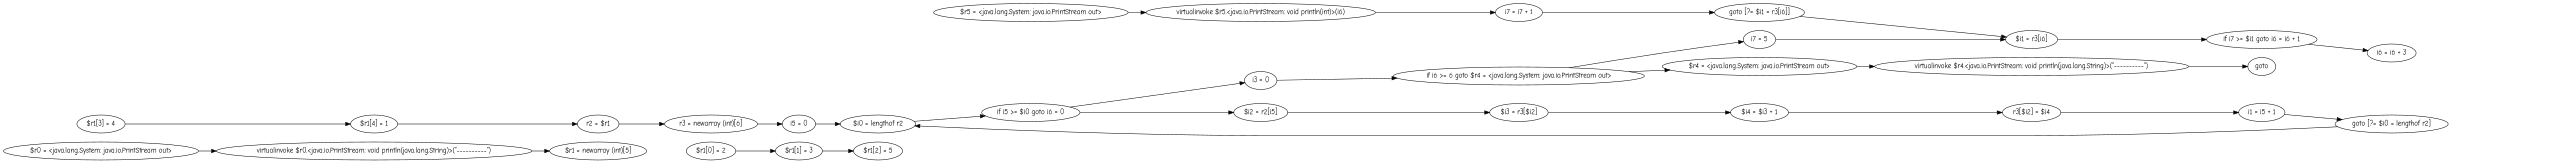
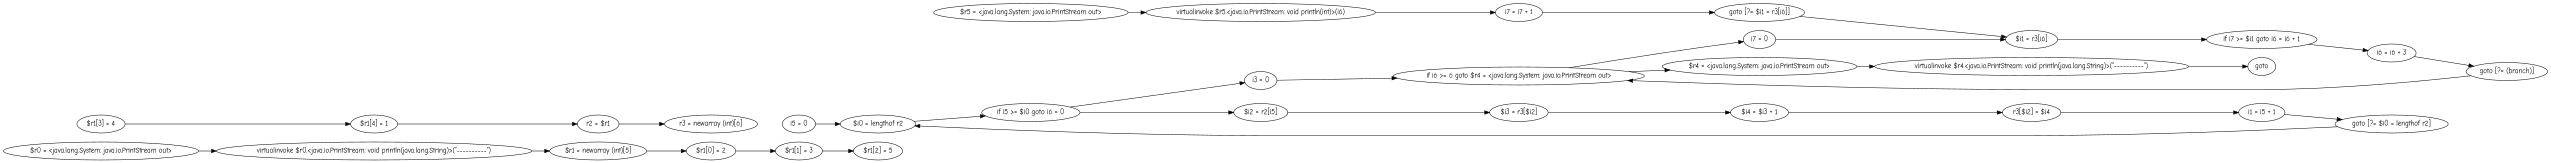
node "i7 = 5": label "i7 = 5" -> "i7 = 0"
node "goto [?= (branch)]": added
edge "r3 = newarray (int)[6]" -> "i5 = 0": removed
edge "$r1 = newarray (int)[5]" -> "$r1[0] = 2": added
